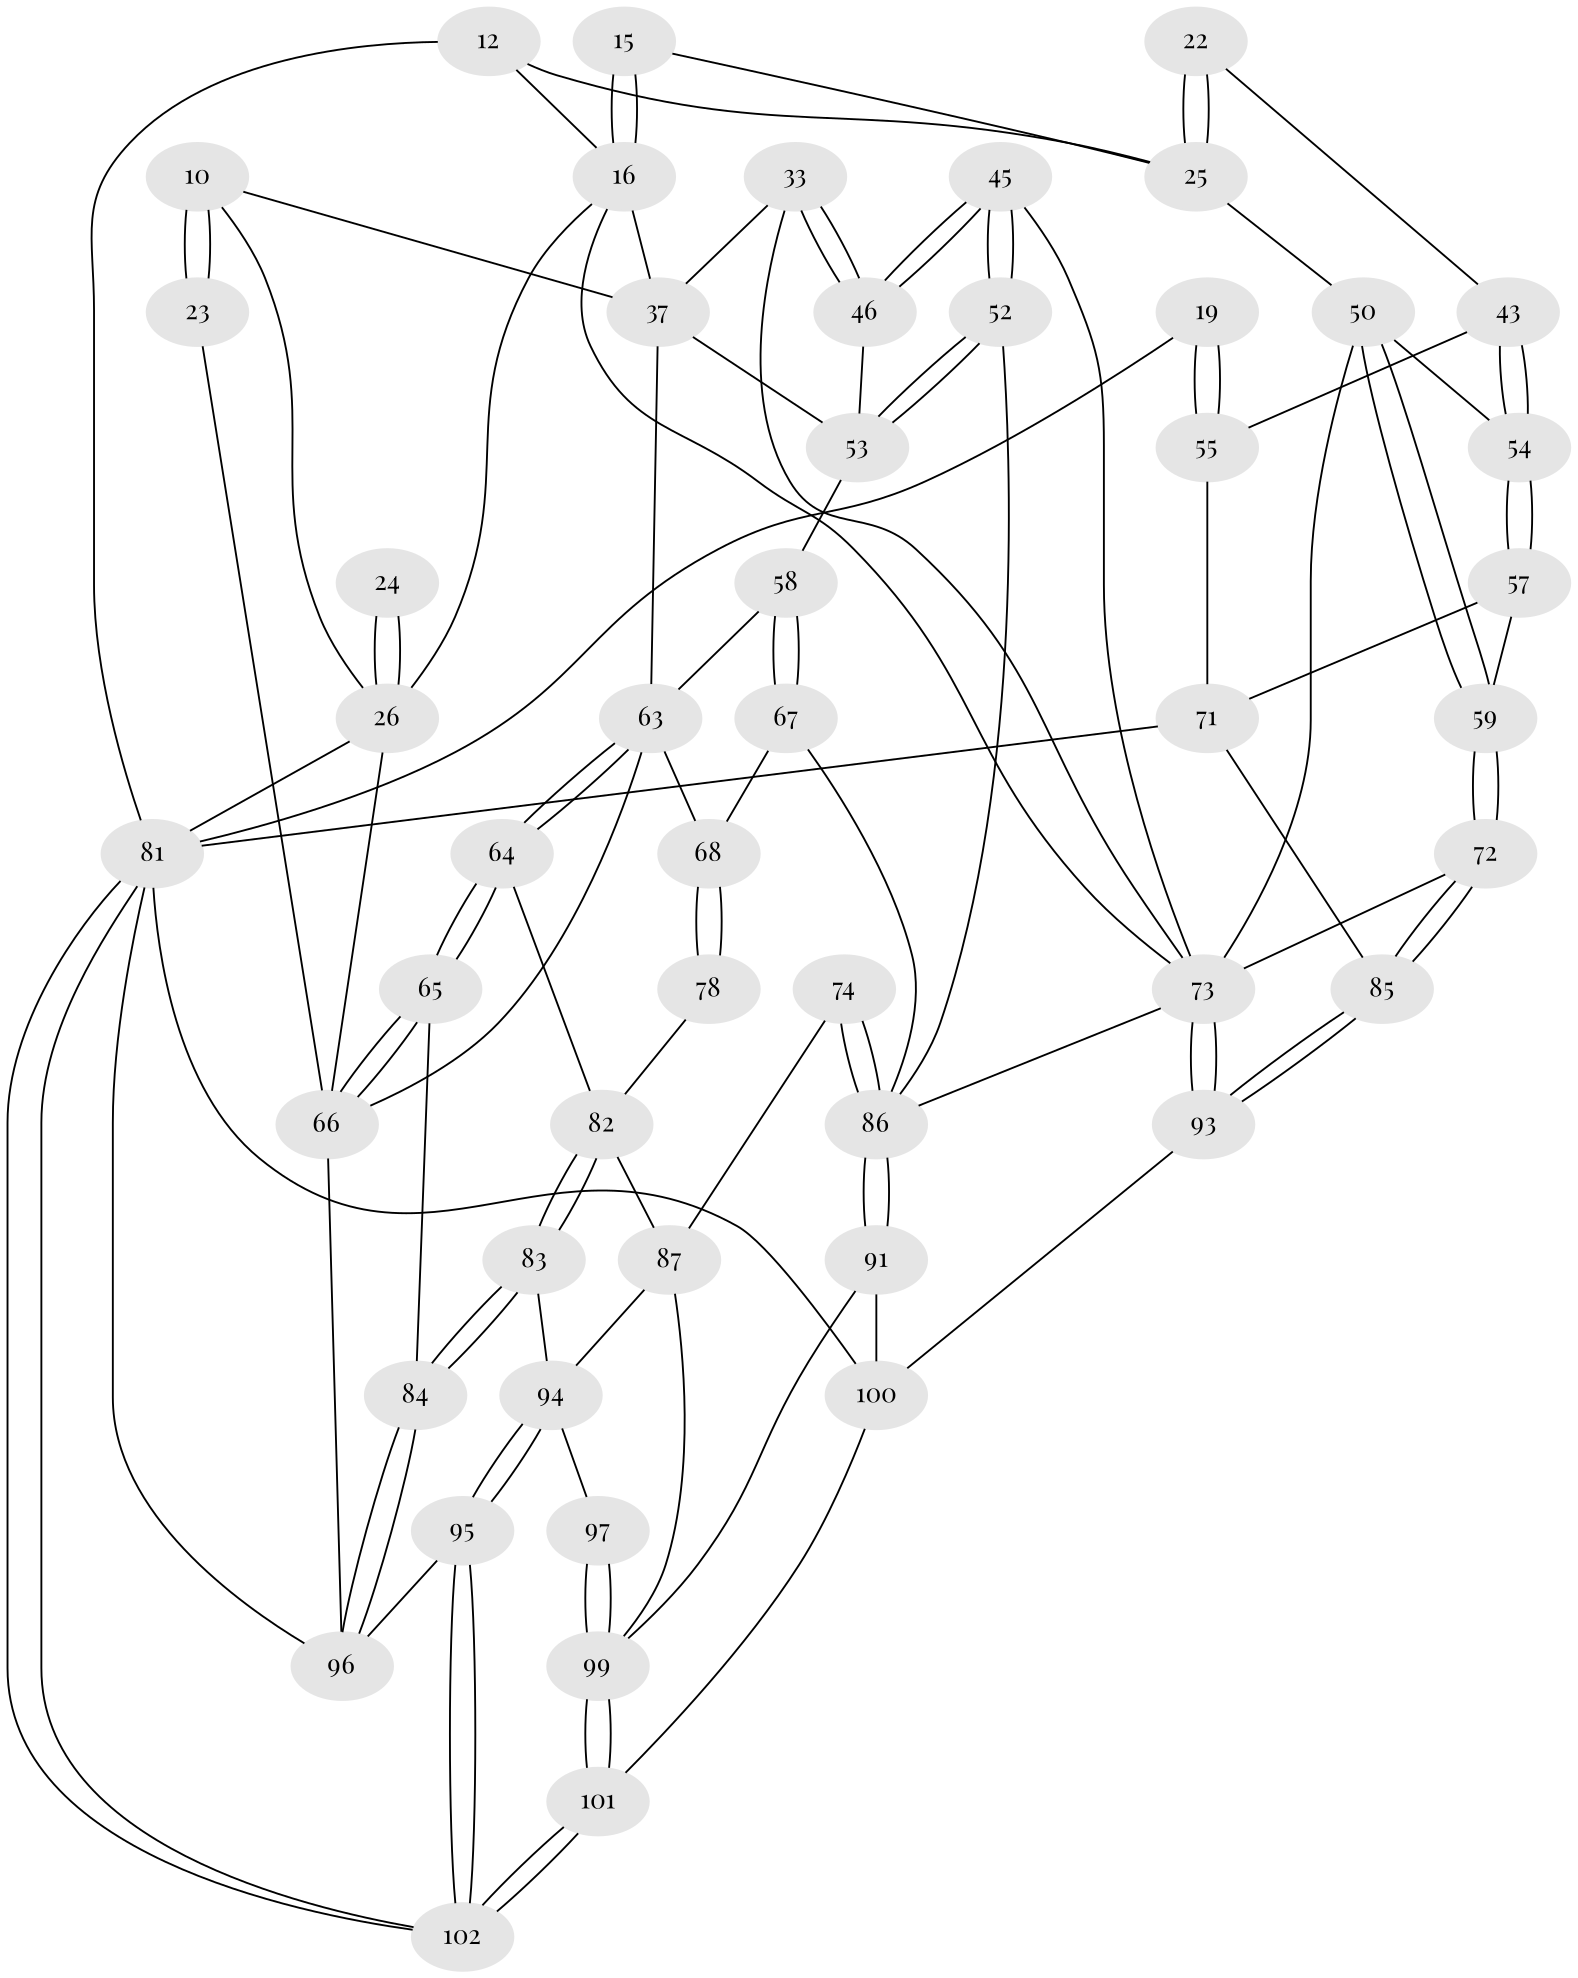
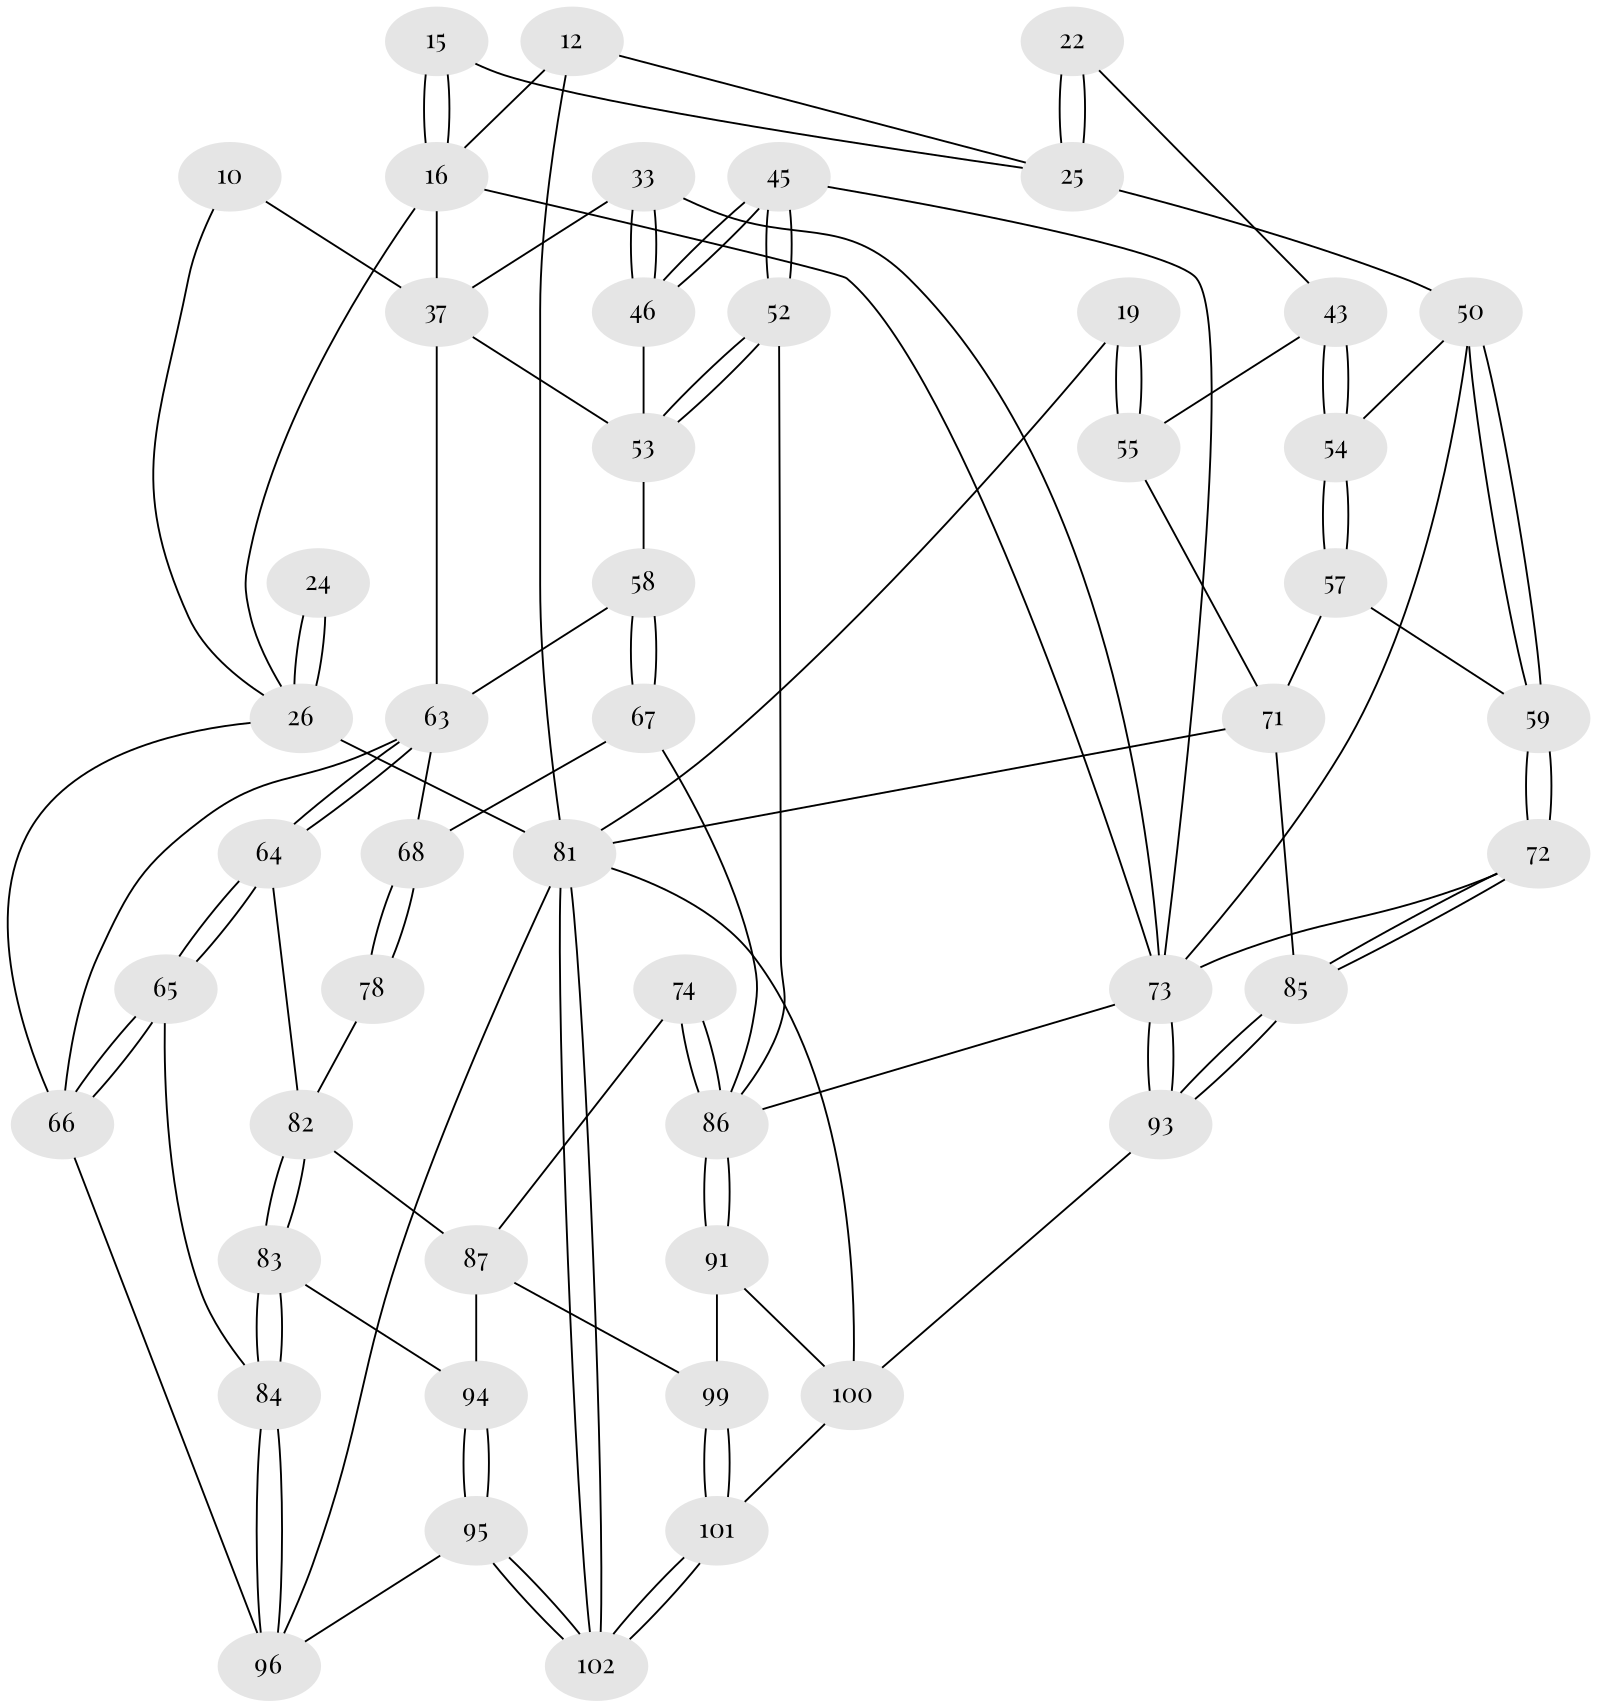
node "23": removed
node "97": removed
